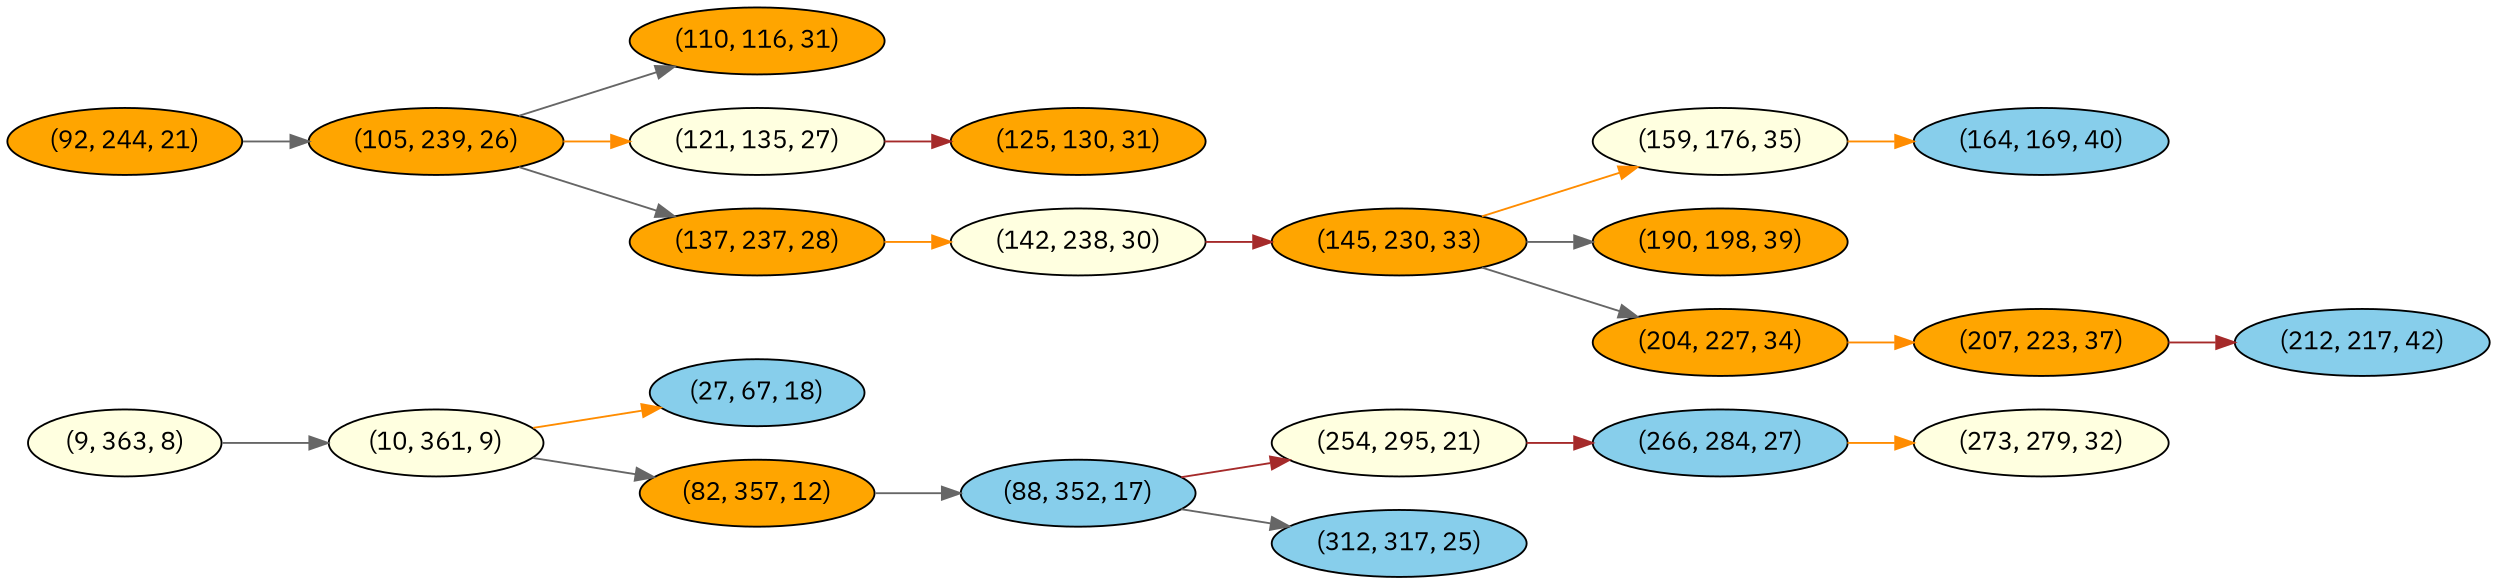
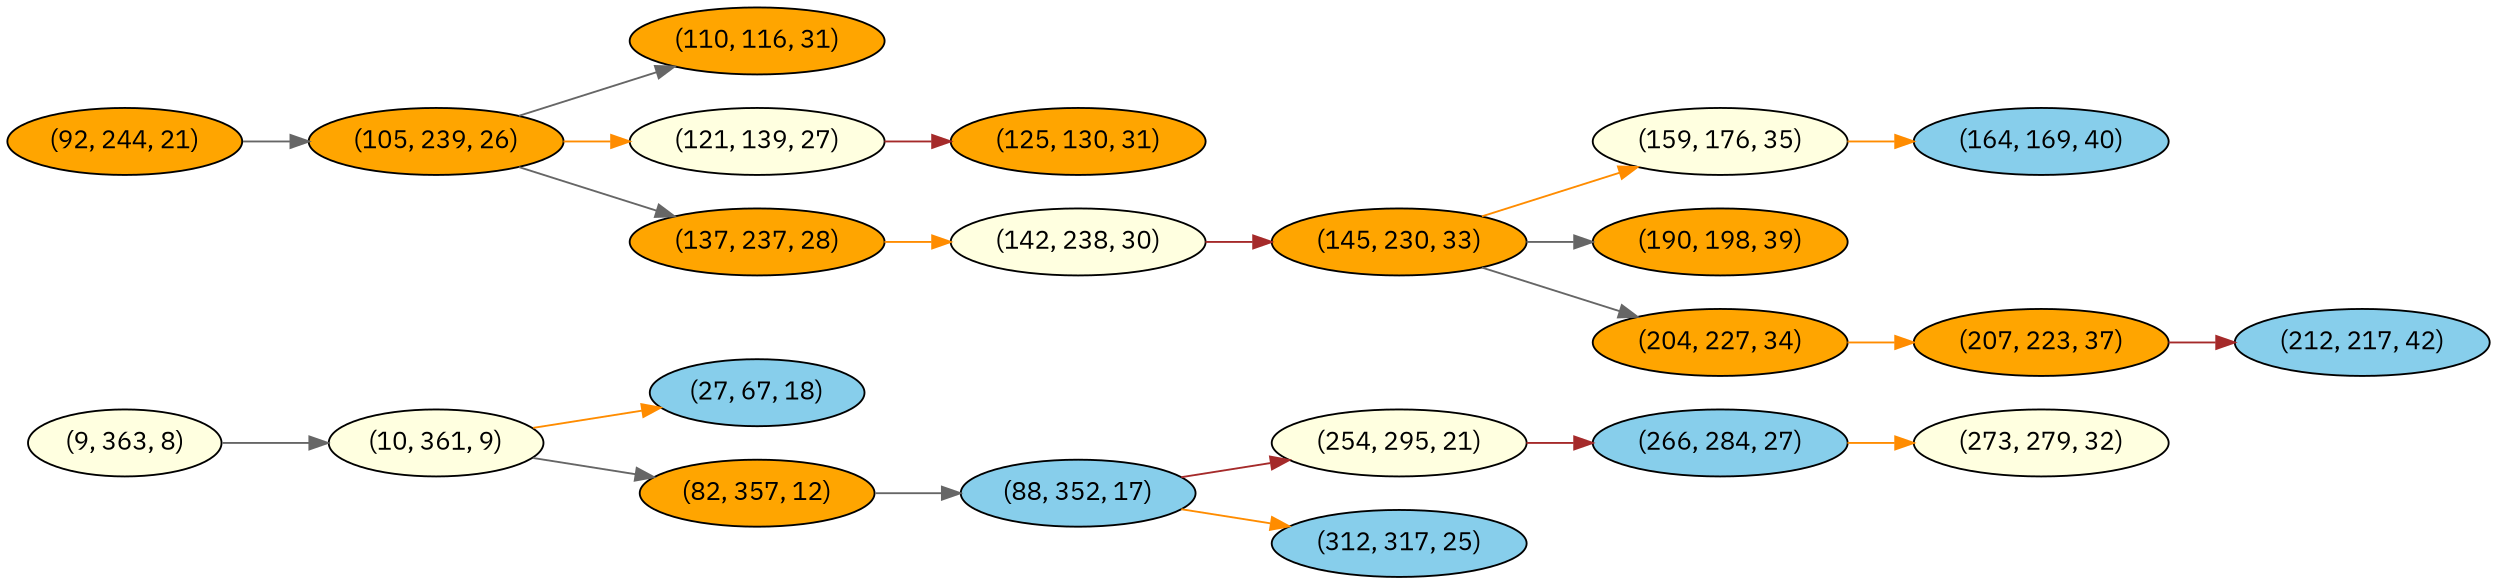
node "(121, 135, 27)": label "(121, 135, 27)" -> "(121, 139, 27)"
edge "(88, 352, 17)" -> "(312, 317, 25)": color gray40 -> darkorange
